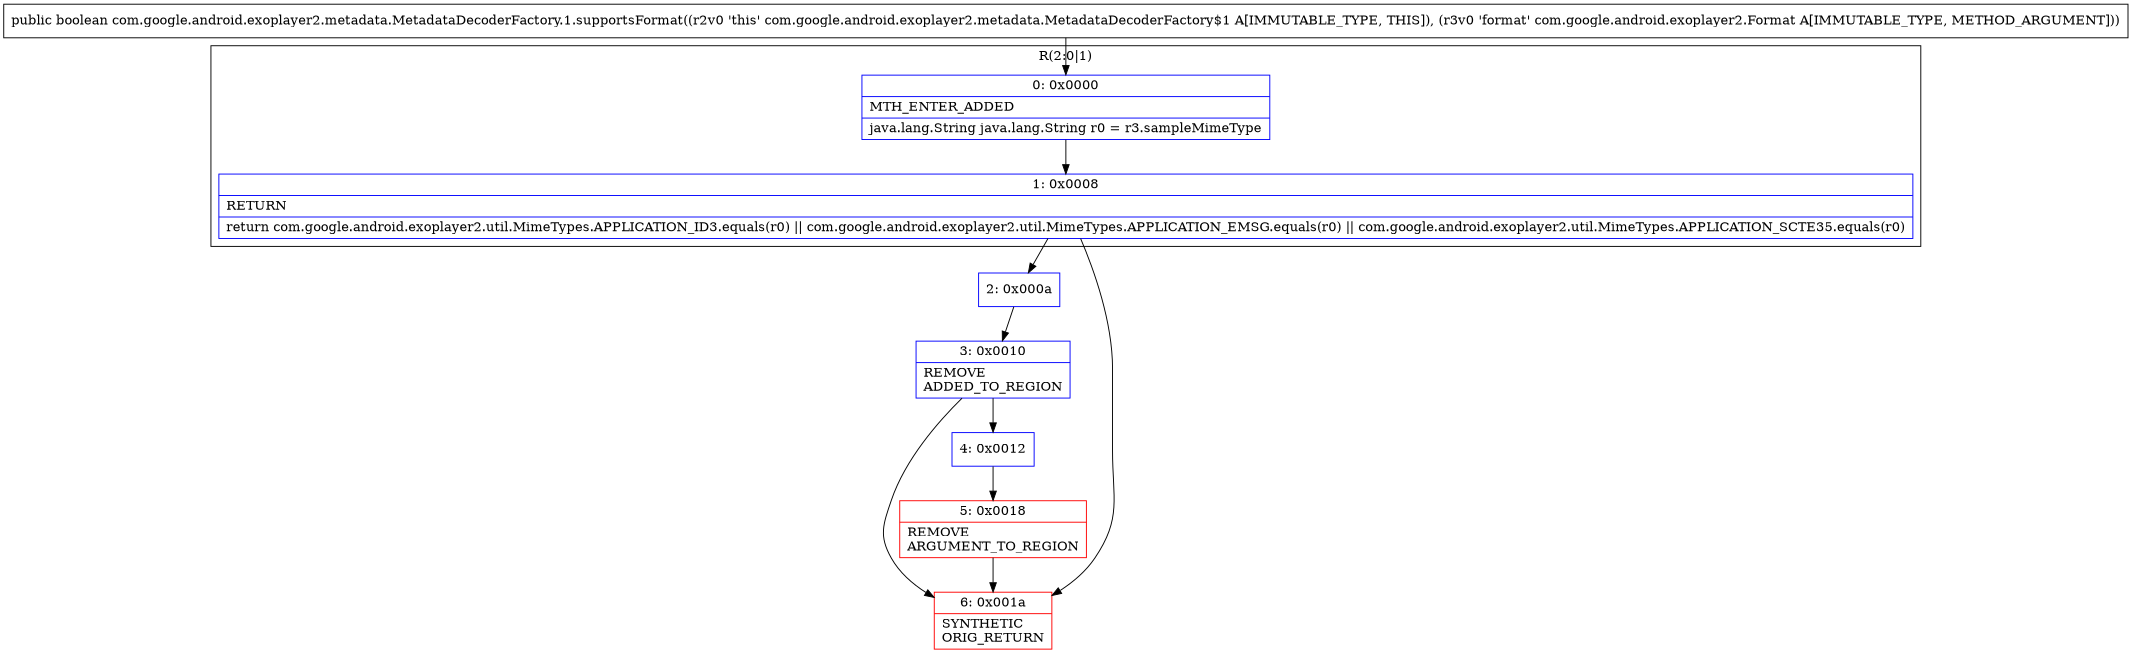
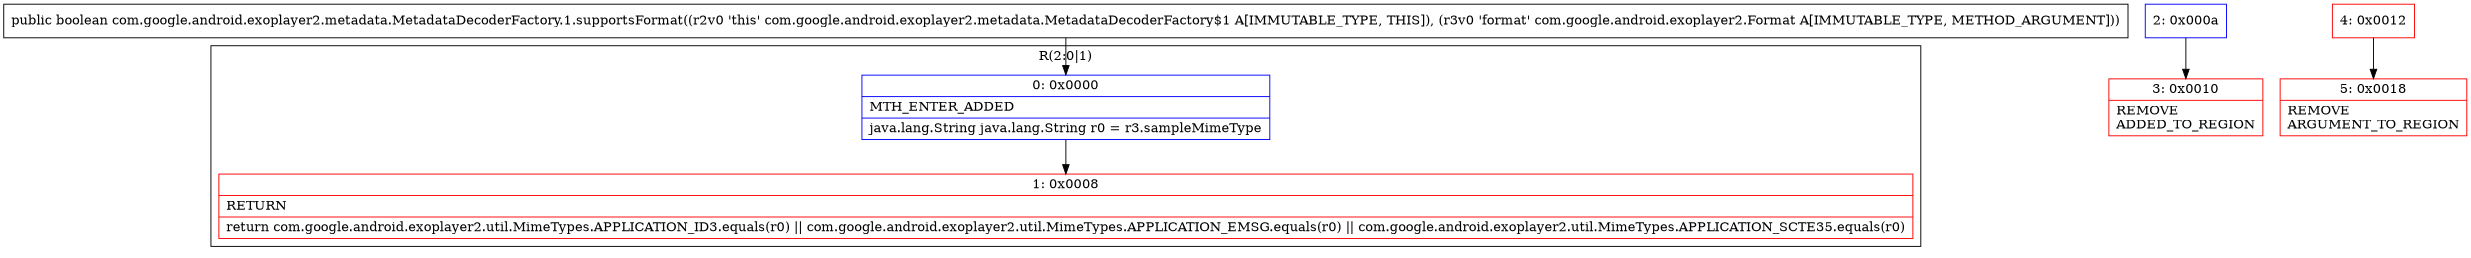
node "1: 0x0008": color blue -> red
edge "1: 0x0008" -> "2: 0x000a": removed
node "3: 0x0010": color blue -> red
edge "3: 0x0010" -> "4: 0x0012": removed
node "4: 0x0012": color blue -> red
node "6: 0x001a": removed
